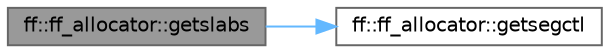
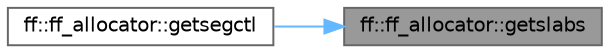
edge "ff::ff_allocator::getslabs" -> "ff::ff_allocator::getsegctl": reversed
